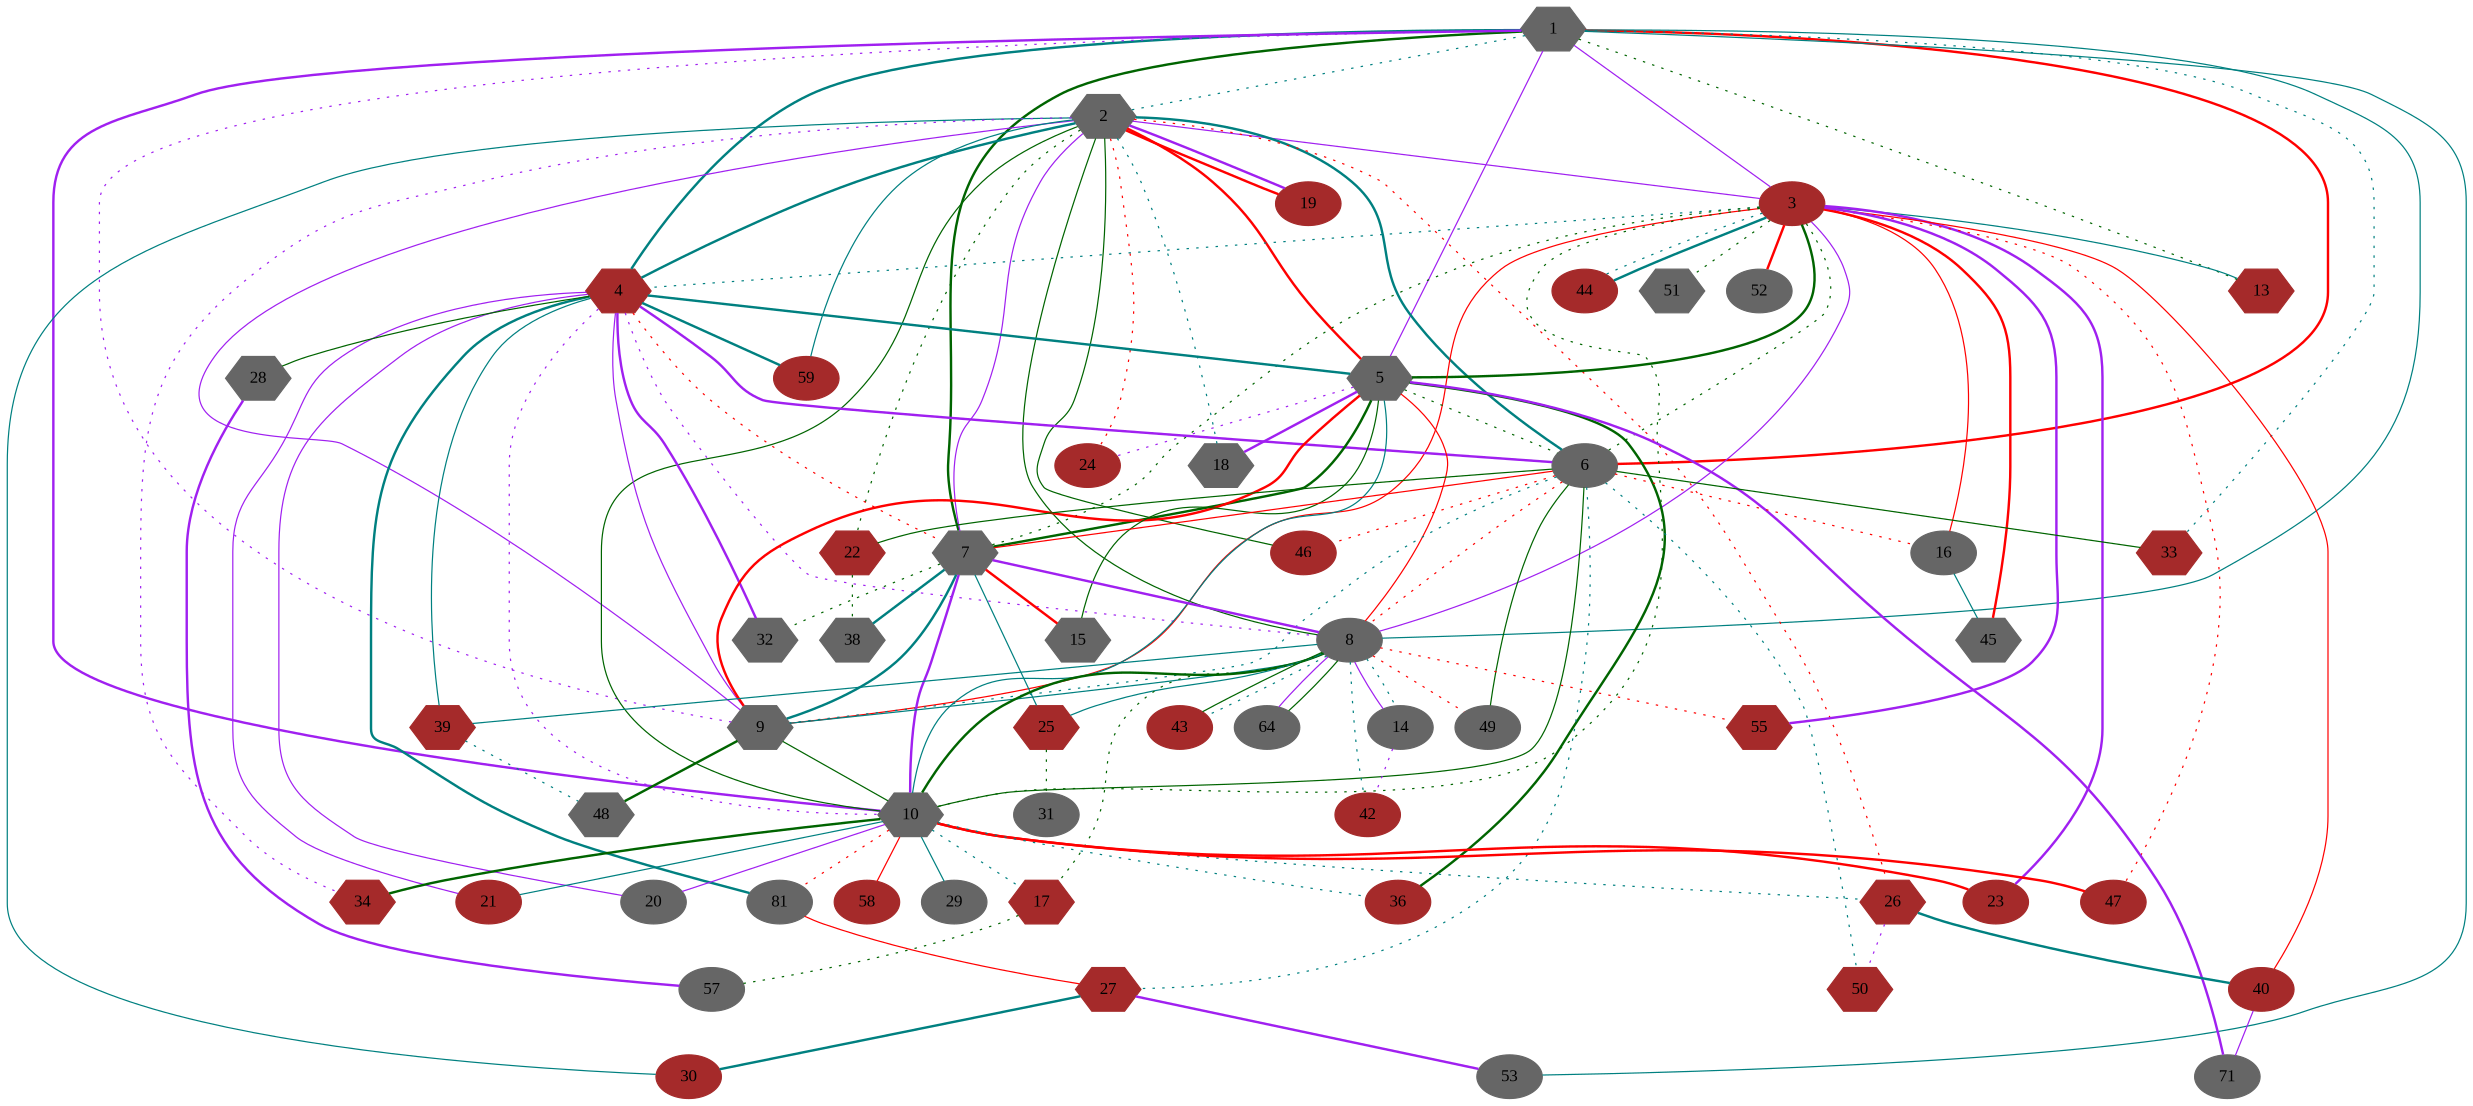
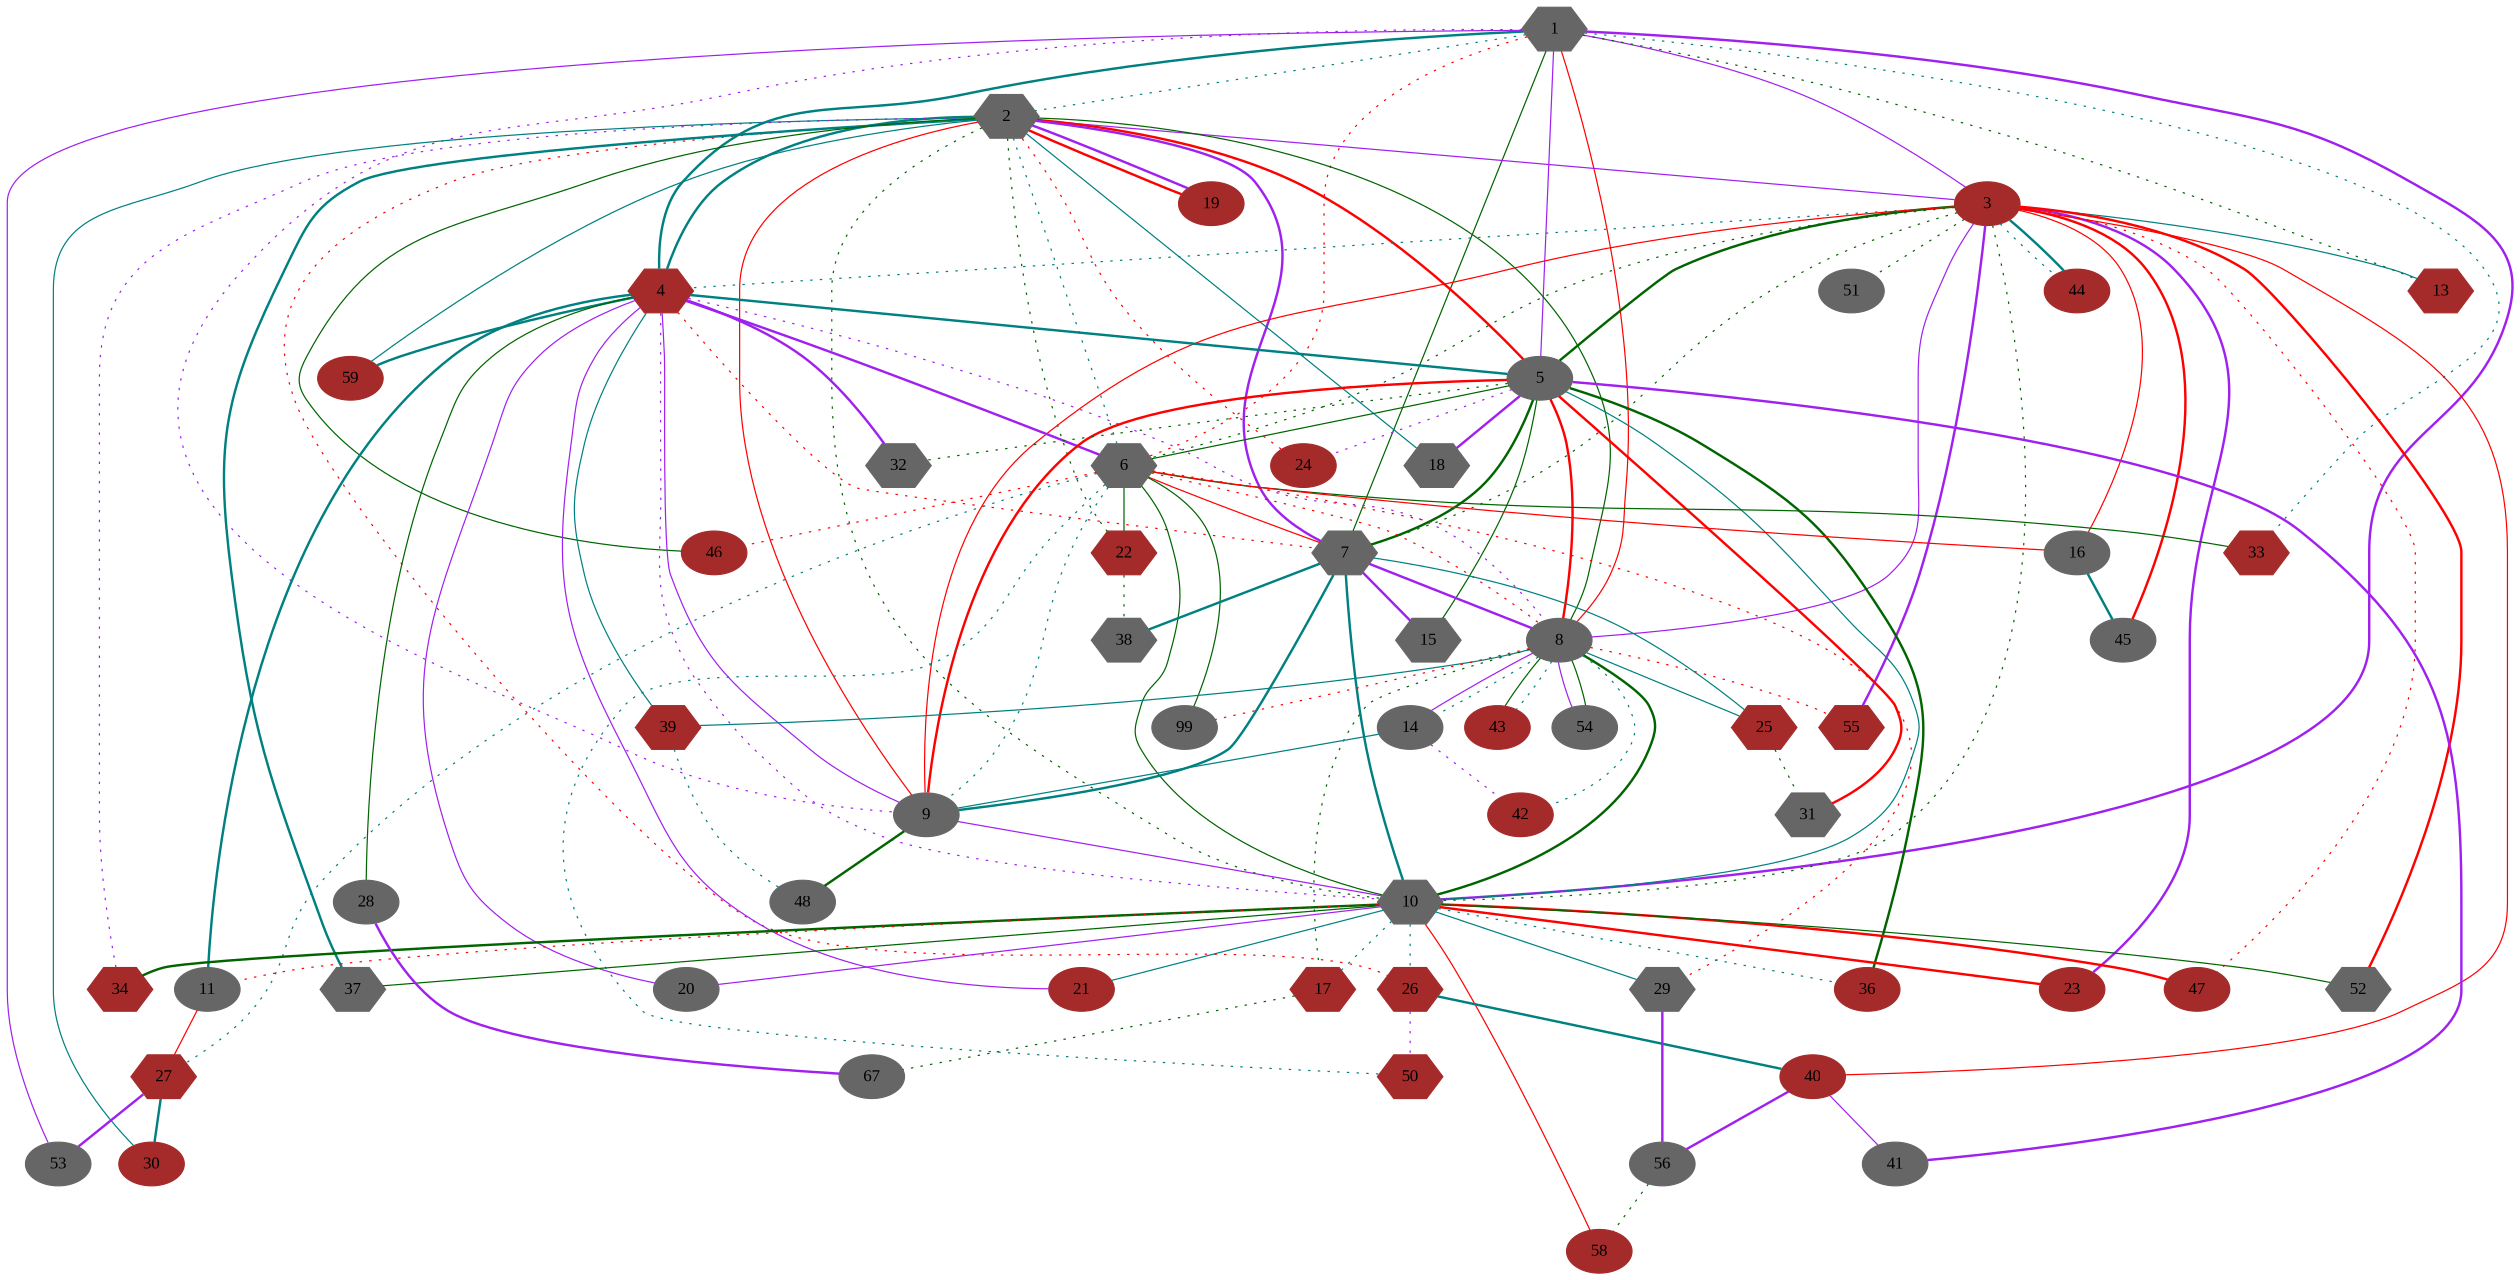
edge "1" -- "7": style bold -> solid
edge "2" -- "6": style bold -> dotted
edge "1" -- "6": style bold -> dotted
edge "2" -- "18": style dotted -> solid
node "51": shape hexagon -> ellipse
node "52": shape ellipse -> hexagon
edge "2" -- "9": color purple -> red
edge "2" -- "7": style solid -> bold
node "28": shape hexagon -> ellipse
node "5": shape hexagon -> ellipse
edge "1" -- "8": color teal -> red
edge "5" -- "6": style dotted -> solid
edge "2" -- "10": style solid -> dotted
node "6": shape ellipse -> hexagon
edge "5" -- "8": style solid -> bold
edge "6" -- "16": style dotted -> solid
edge "1" -- "53": color teal -> purple
edge "5" -- "31": added
edge "7" -- "32": now "5" -- "32"
edge "16" -- "45": style solid -> bold
edge "7" -- "15": color red -> purple
edge "6" -- "29": added
node "45": shape hexagon -> ellipse
edge "7" -- "10": color purple -> teal
edge "8" -- "9": now "14" -- "9"
node "9": shape hexagon -> ellipse
node "64": label "64" -> "54"
node "49": label "49" -> "99"
edge "9" -- "10": color darkgreen -> purple
node "48": shape hexagon -> ellipse
node "31": shape ellipse -> hexagon
node "81": label "81" -> "11"
node "29": shape ellipse -> hexagon
edge "10" -- "52": added
node "37": added
node "57": label "57" -> "67"
node "71": label "71" -> "41"
node "56": added
